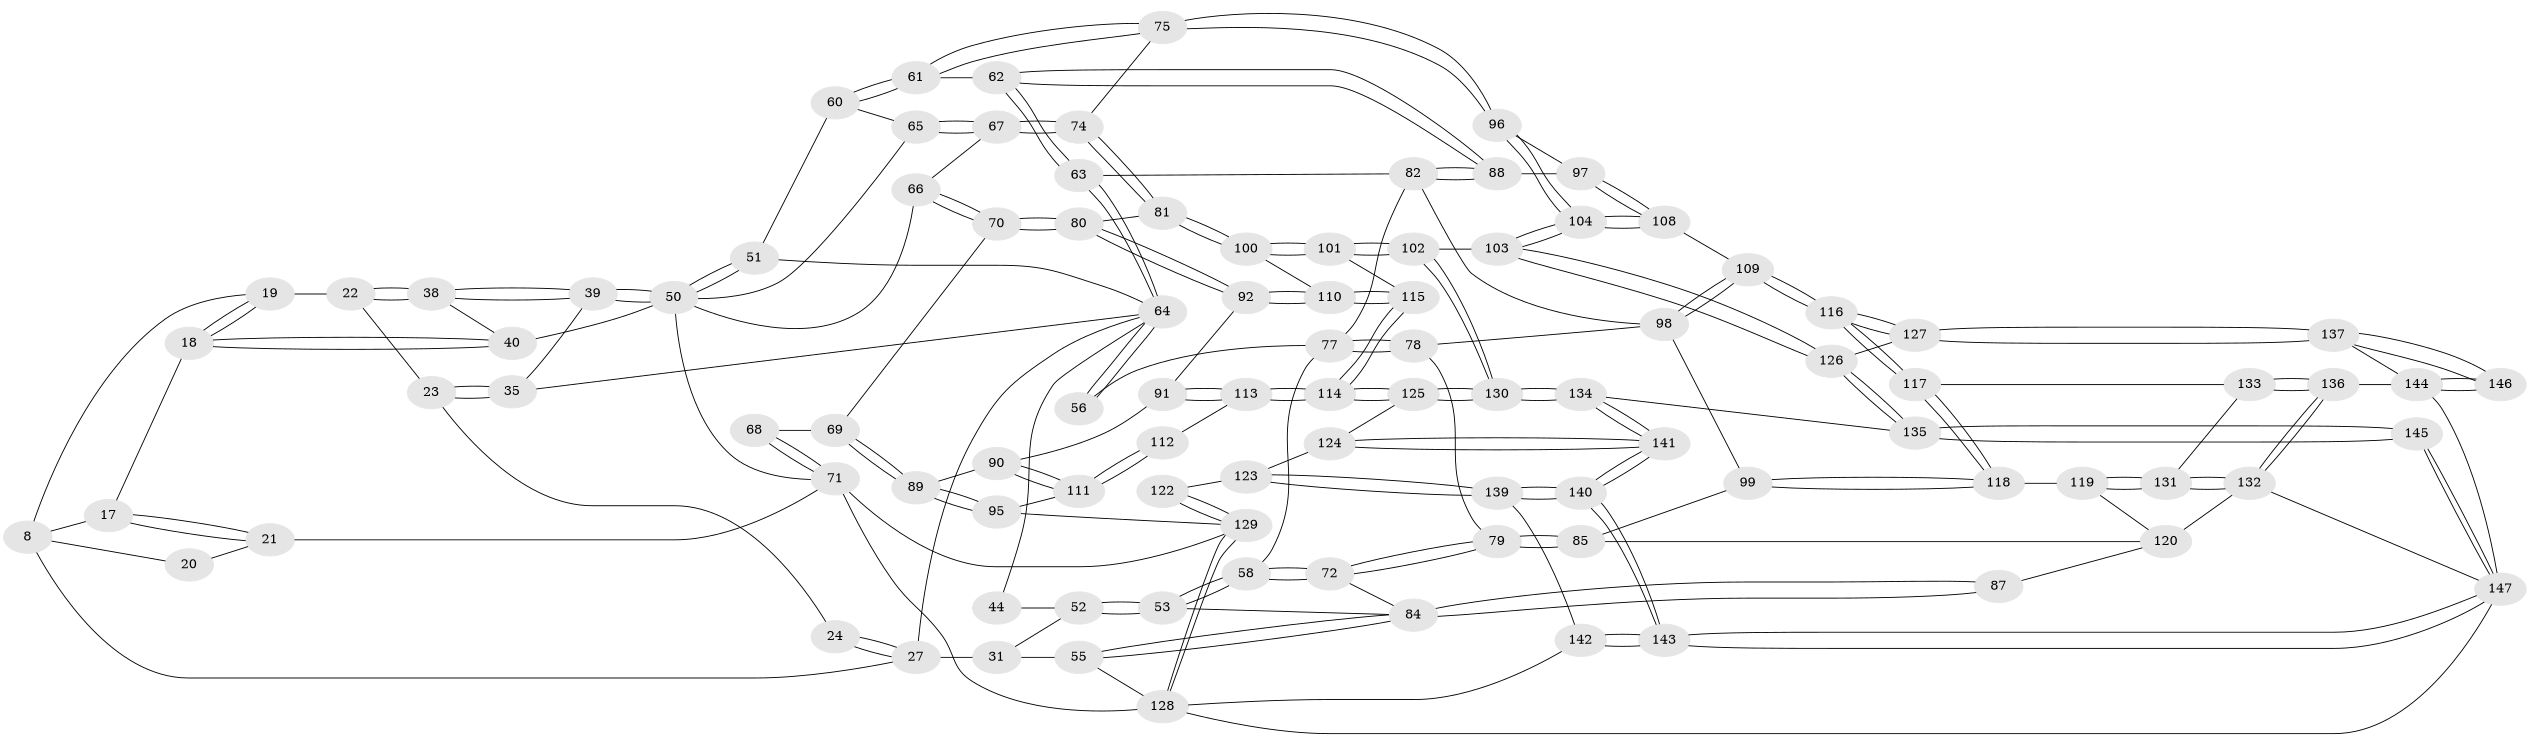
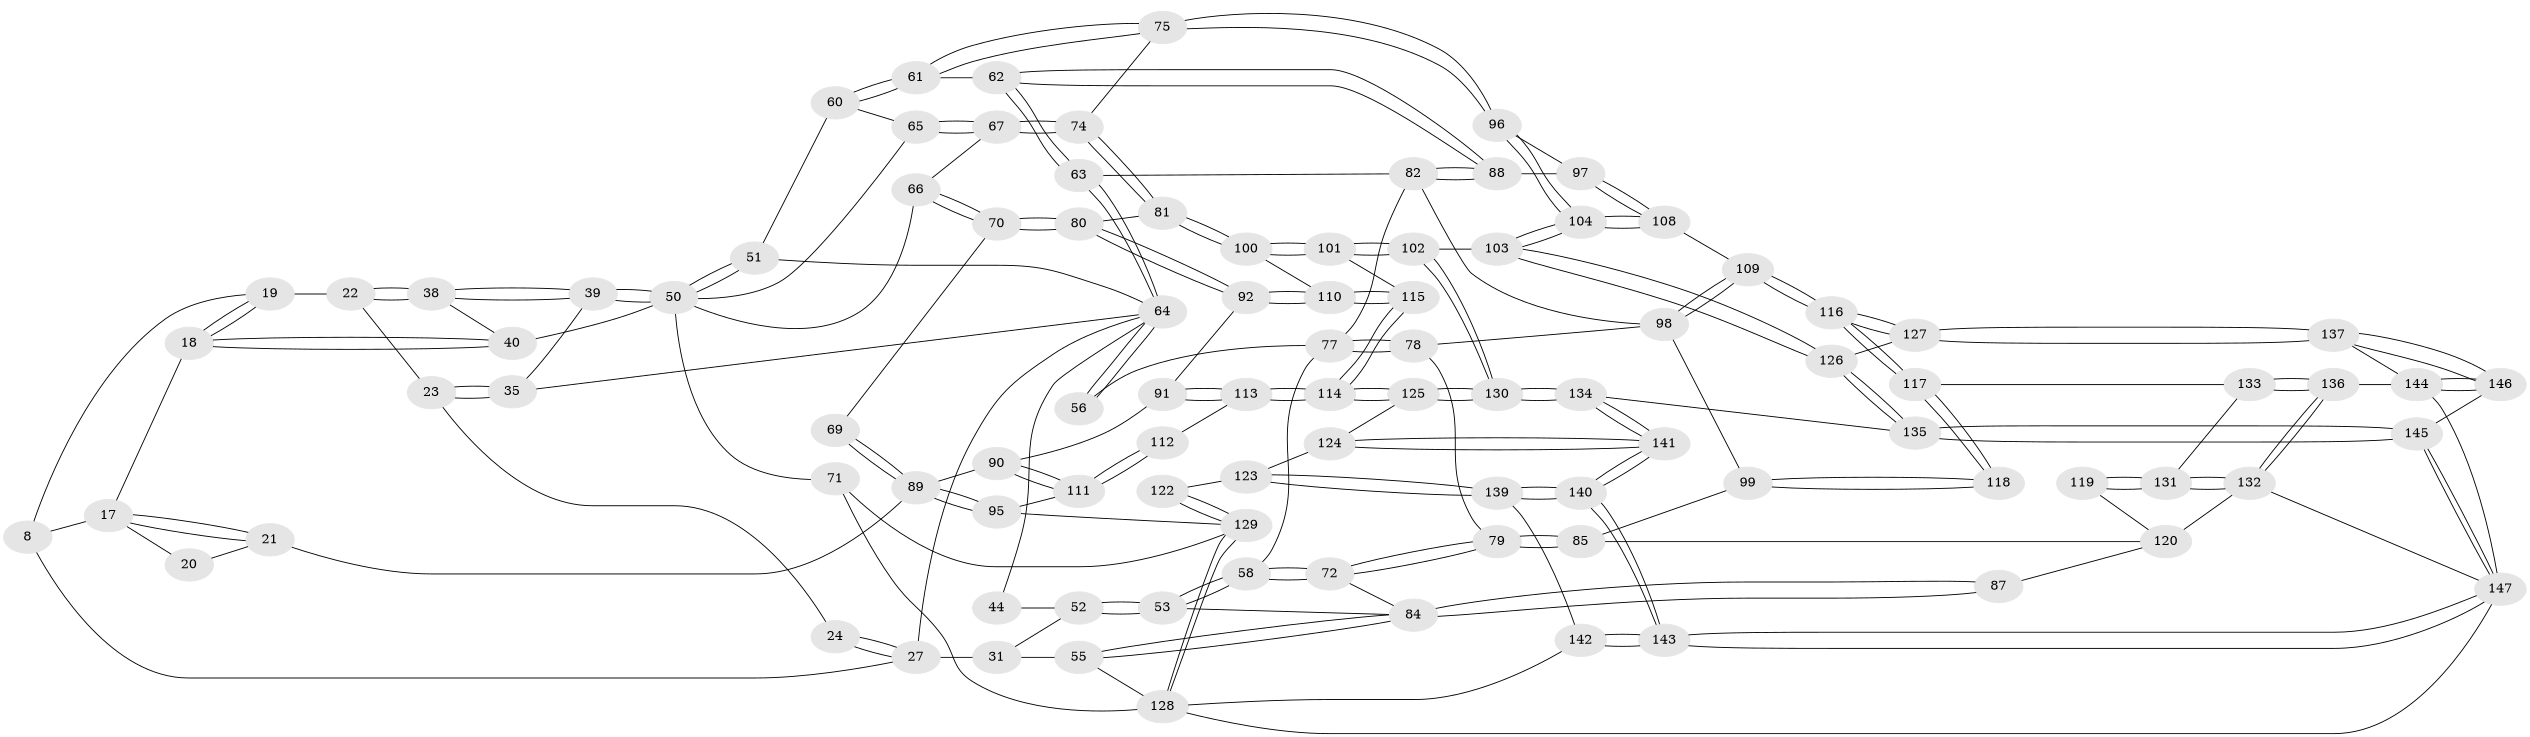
edge "146" -- "145": added
node "68": removed
edge "118" -- "119": removed
edge "71" -- "21": now "89" -- "21"
edge "8" -- "20": now "17" -- "20"
